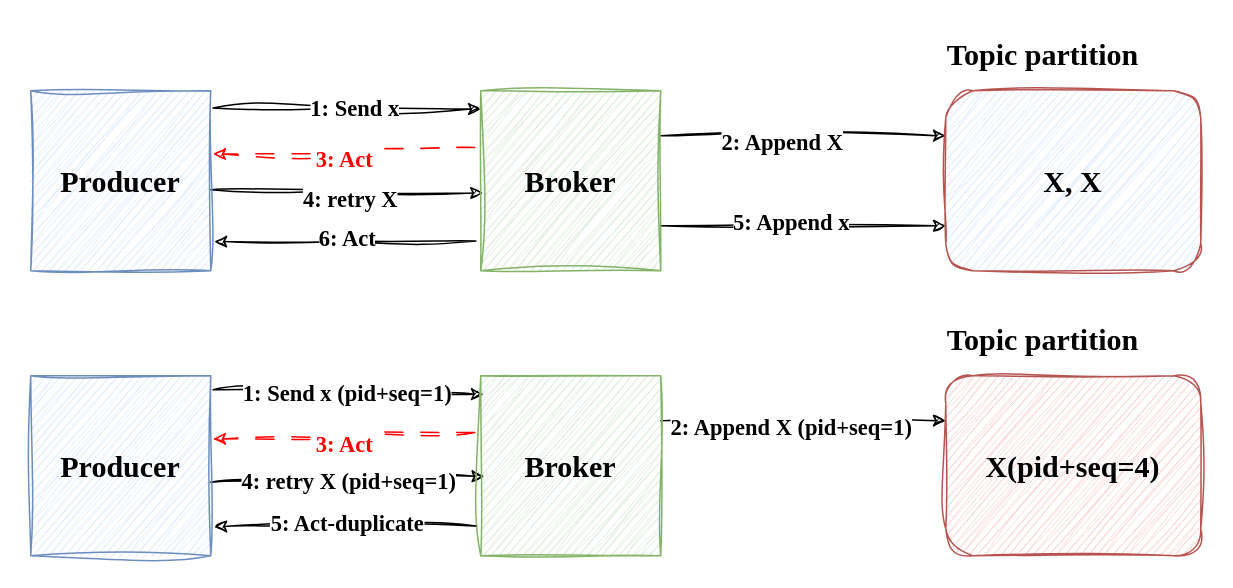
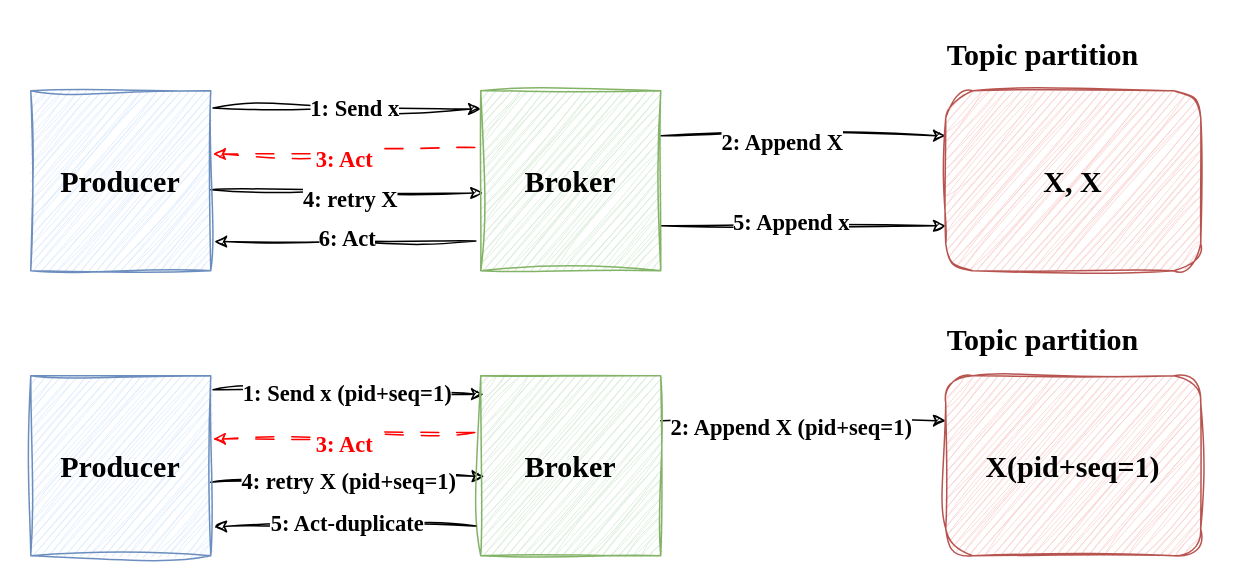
node "X, X": fillcolor #dae8fc -> #f8cecc
node "X(pid+seq=4)": label "X(pid+seq=4)" -> "X(pid+seq=1)"
